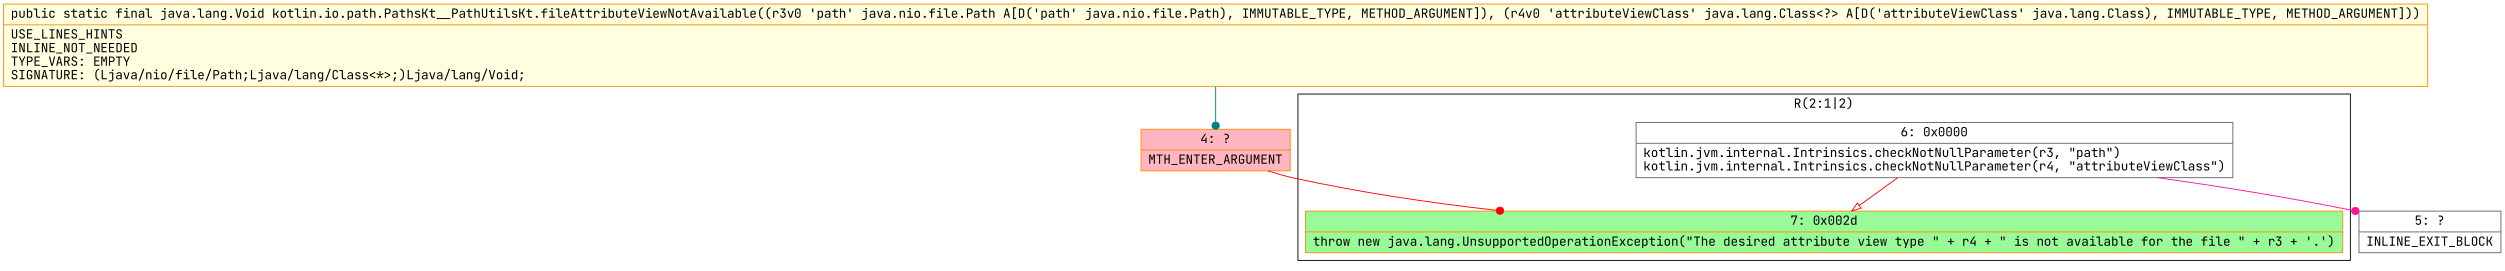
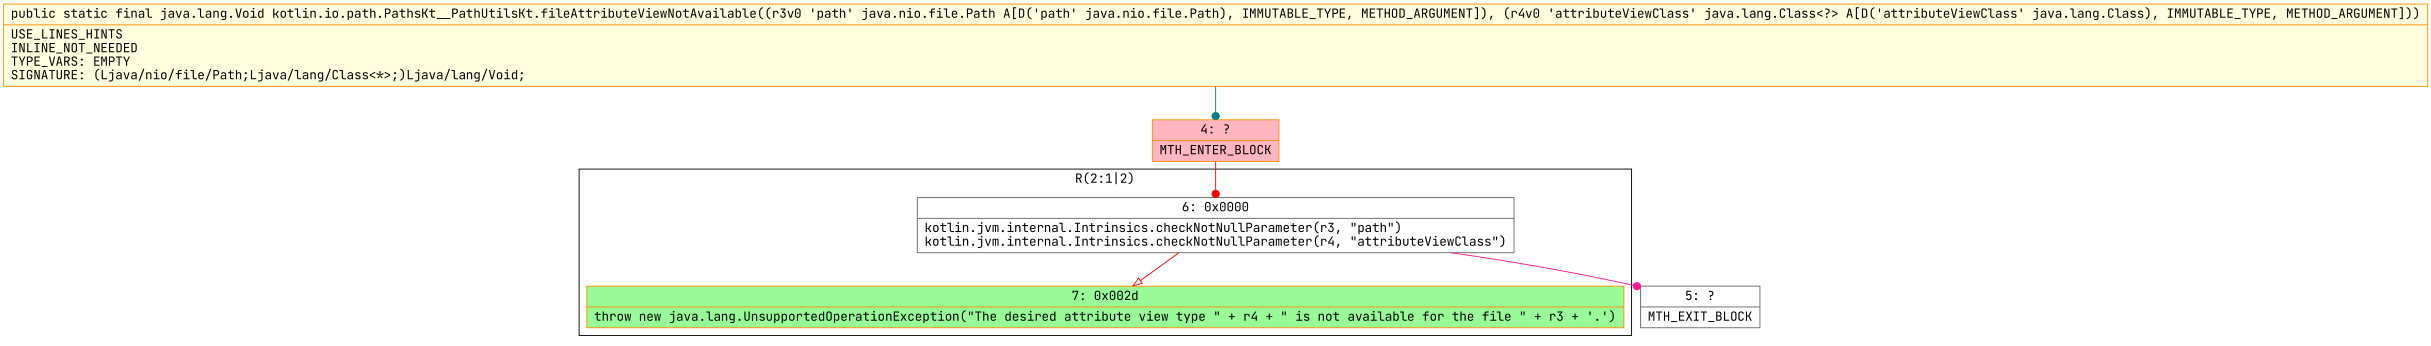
node "4: ?": text "MTH_ENTER_ARGUMENT" -> "MTH_ENTER_BLOCK"
edge "4: ?" -> "7: 0x002d": now "4: ?" -> "6: 0x0000"
node "5: ?": text "INLINE_EXIT_BLOCK" -> "MTH_EXIT_BLOCK"
